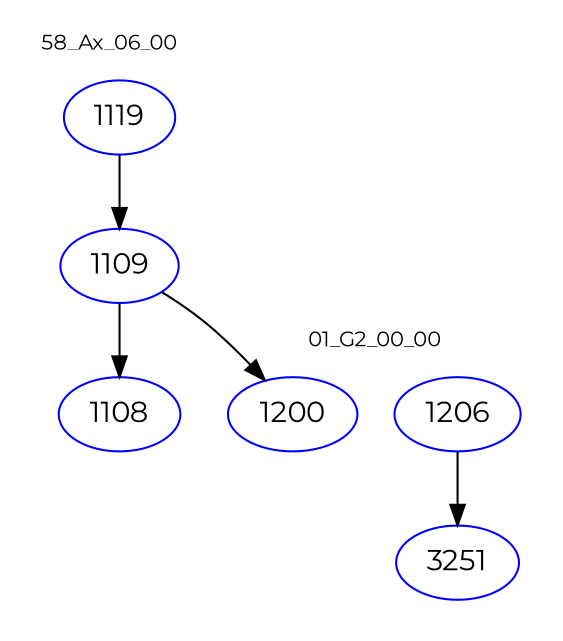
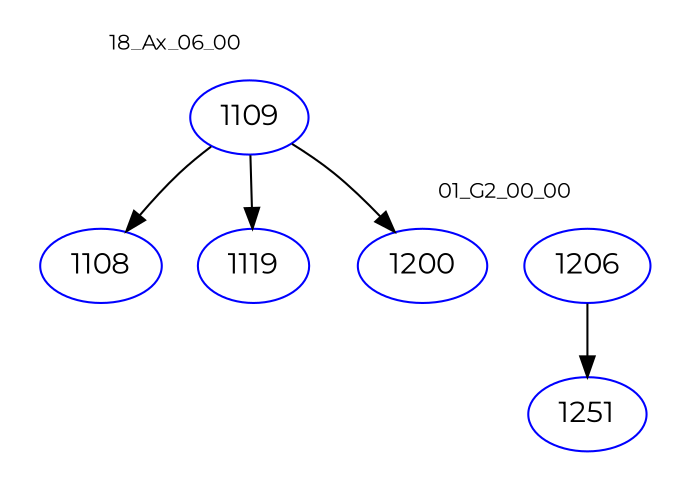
cluster "58_Ax_06_00": label "58_Ax_06_00" -> "18_Ax_06_00"
edge "1119" -> "1109": reversed
node "3251": label "3251" -> "1251"
